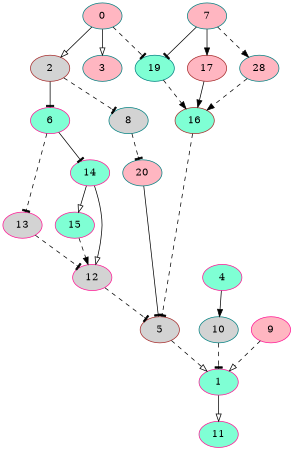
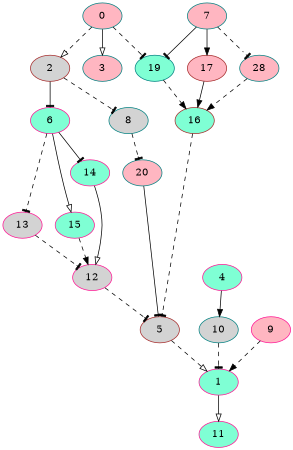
edge "0" -> "2": style solid -> dashed
edge "7" -> "28": arrowhead normal -> tee
edge "14" -> "15": now "6" -> "15"
edge "9" -> "1": arrowhead onormal -> normal
